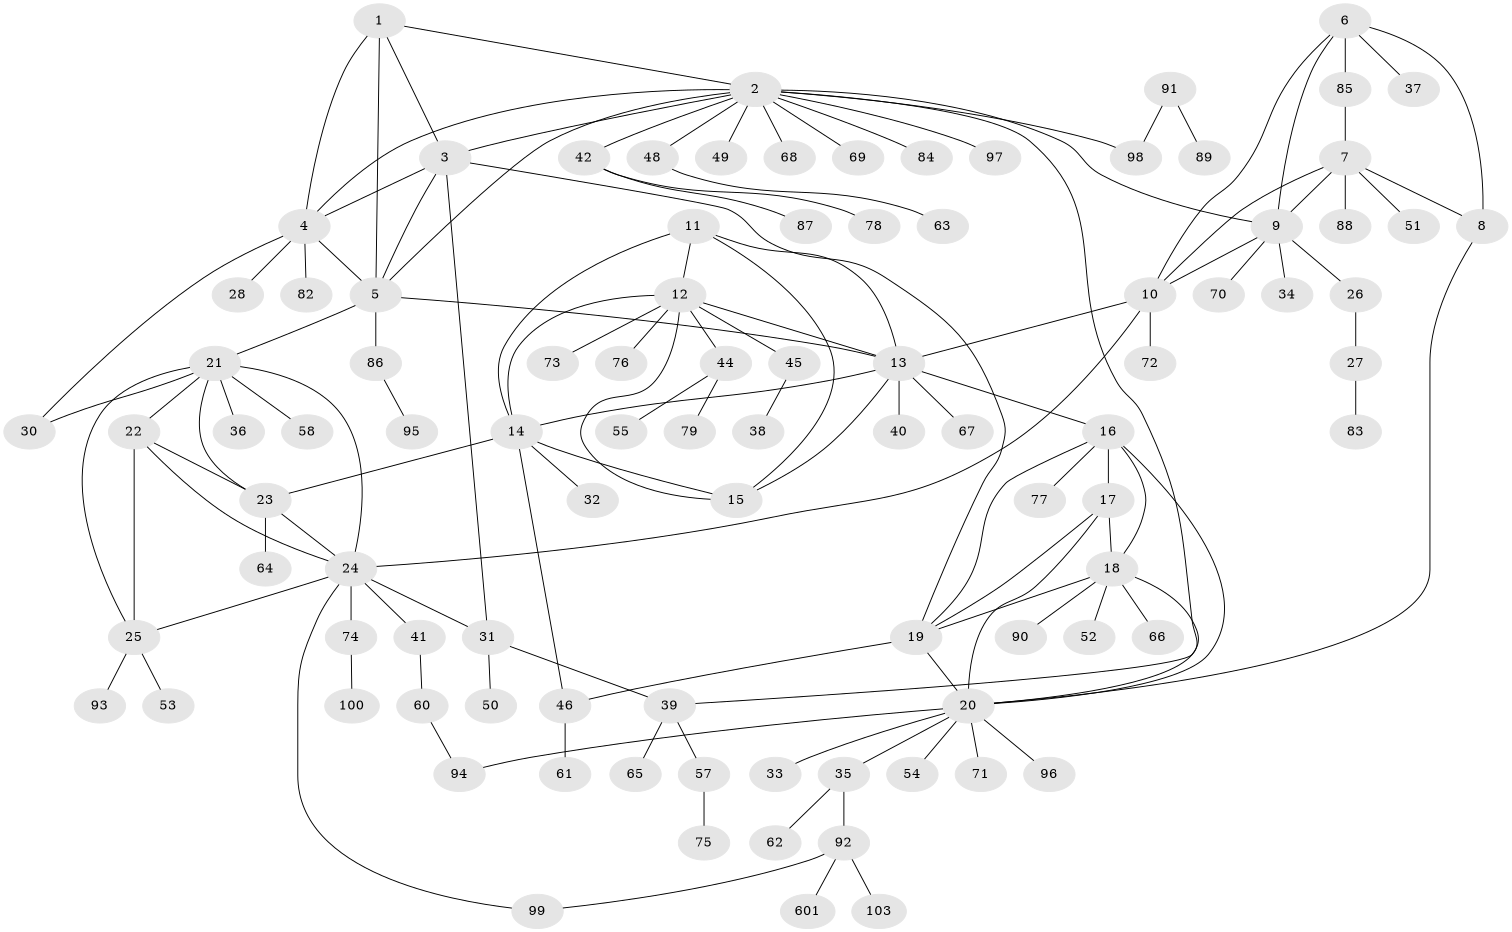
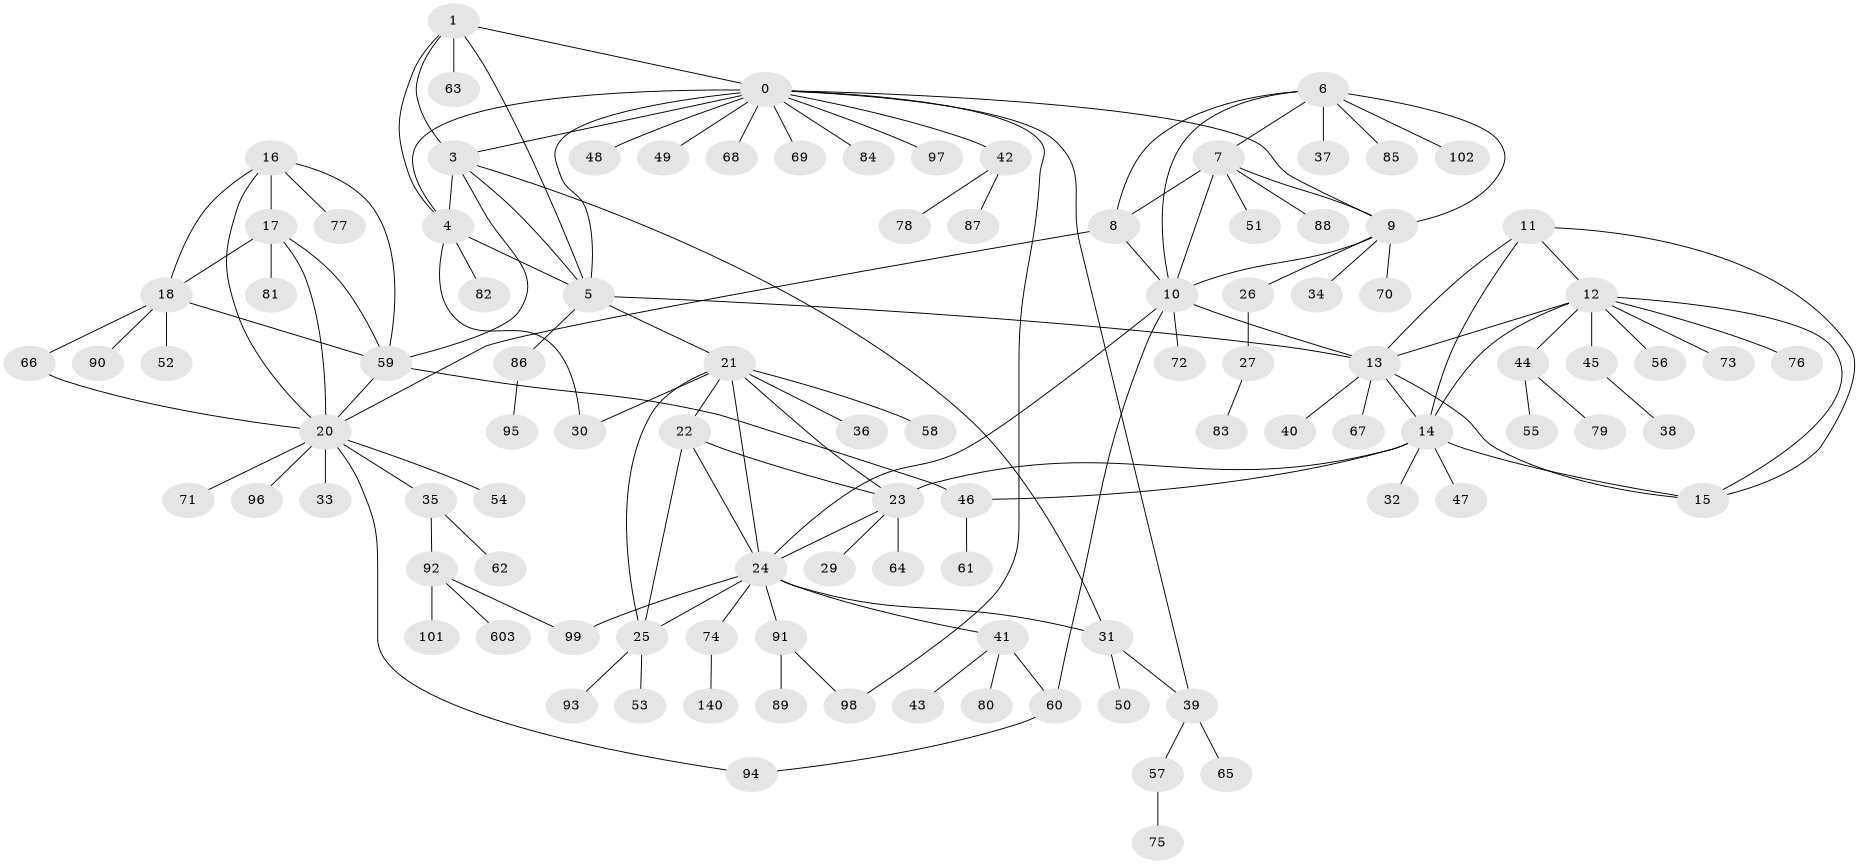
node "2": label "2" -> "0"
edge "85" -- "7": now "6" -- "7"
node "102": added
edge "48" -- "63": now "1" -- "63"
edge "8" -- "10": added
node "28": removed
node "81": added
node "56": added
edge "13" -- "16": removed
edge "10" -- "60": added
node "47": added
node "29": added
edge "24" -- "91": added
node "19": label "19" -> "59"
edge "18" -- "20": now "66" -- "20"
node "100": label "100" -> "140"
node "43": added
node "80": added
node "601": label "601" -> "101"
node "103": label "103" -> "603"
